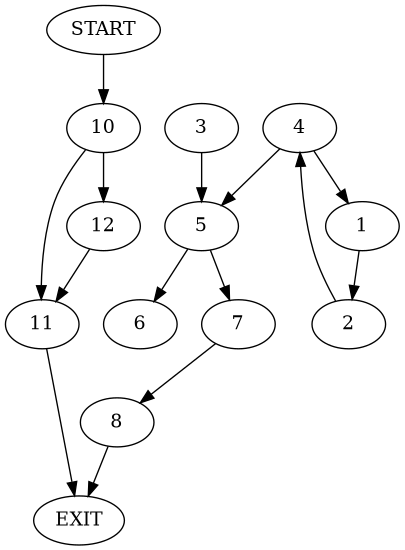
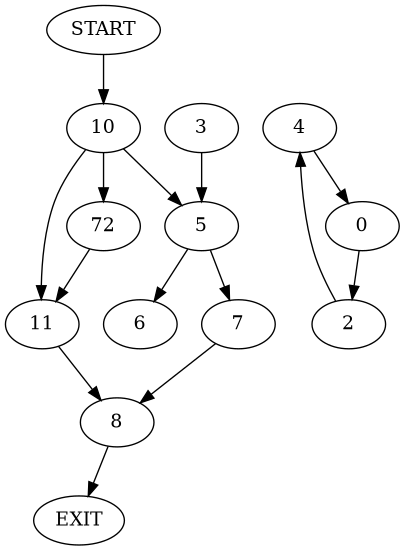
edge "4" -> "5": now "10" -> "5"
node "12": label "12" -> "72"
node "1": label "1" -> "0"
edge "11" -> "EXIT": now "11" -> "8"
